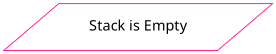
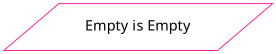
node "Stack is Empty": label "Stack is Empty" -> "Empty is Empty"
